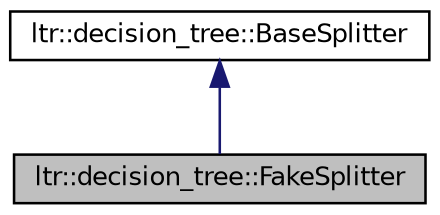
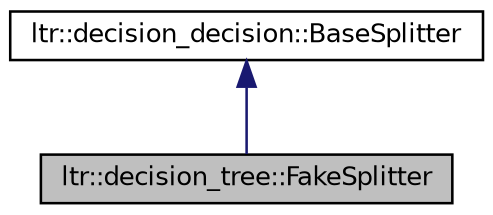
node "ltr::decision_tree::BaseSplitter": label "ltr::decision_tree::BaseSplitter" -> "ltr::decision_decision::BaseSplitter"
